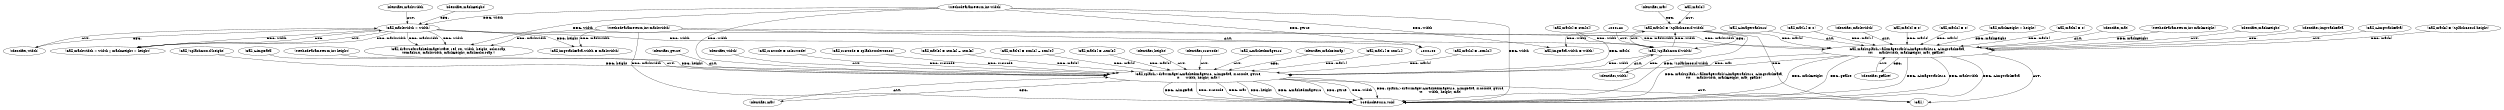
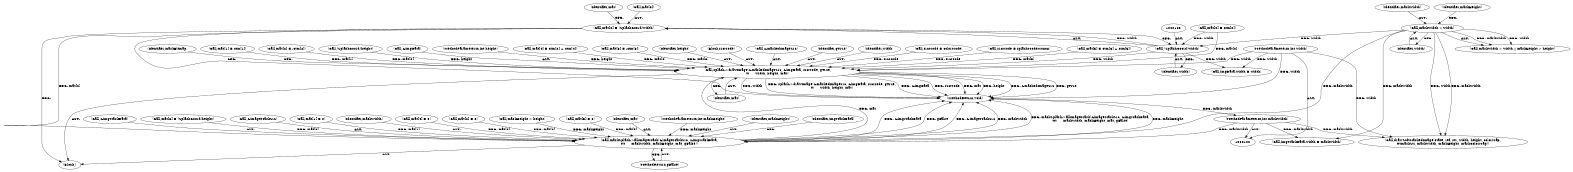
edge "(MethodParameterIn,int width)" -> "(Call,maskWidth > width)": removed, label "DDG: width"
edge "(MethodParameterIn,int width)" -> "1000100": label "DDG: gTrue" -> "AST: "
node "1000182": label "1000182" -> "1000183"
edge "(Call,mat[0] = (SplashCoord)width)" -> "(Call,imgData.width = width)": now "(Call,(SplashCoord)width)" -> "(Call,imgData.width = width)"
edge "(Call,maskWidth > width)" -> "(Call,imgMaskData.width = maskWidth)": label "DDG: height" -> "DDG: maskWidth"
edge "(Call,maskWidth > width || maskHeight > height)" -> "(Call,maskWidth > width)": removed, label "CFG:"
node "(Identifier,srcMode)": label "(Identifier,srcMode)" -> "(Block,srcMode)"
edge "(Call,mat[0] = (SplashCoord)width)" -> "(MethodReturn,void)": label "DDG: (SplashCoord)width" -> "CFG: "
node "(Identifier,gFalse)": label "(Identifier,gFalse)" -> "(MethodReturn,gFalse)"
edge "(MethodParameterIn,int maskWidth)" -> "(MethodReturn,void)": reversed
node "(Call,)": label "(Call,)" -> "(Block,)"
